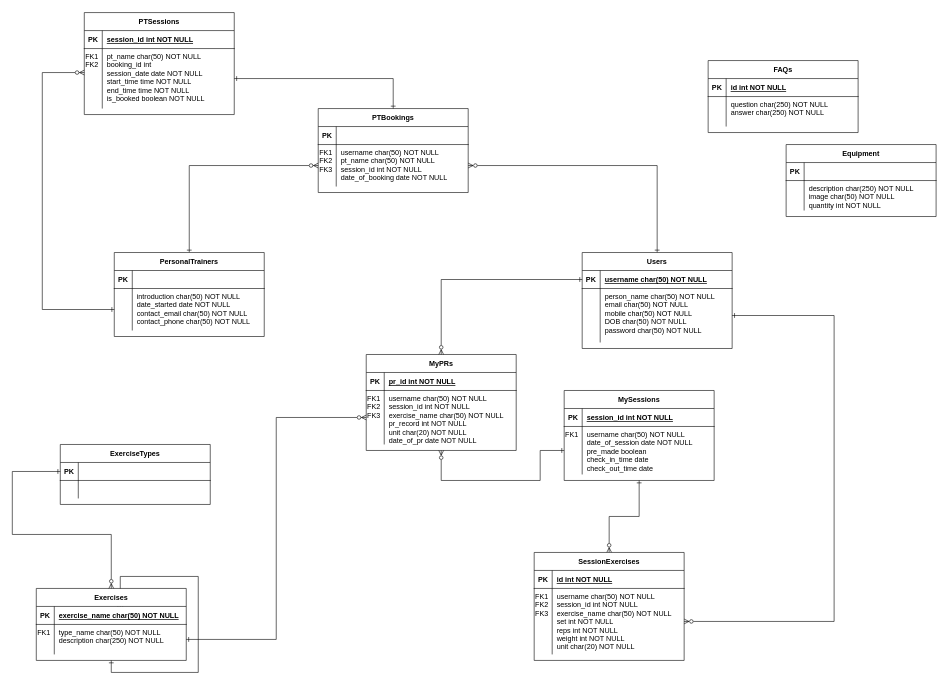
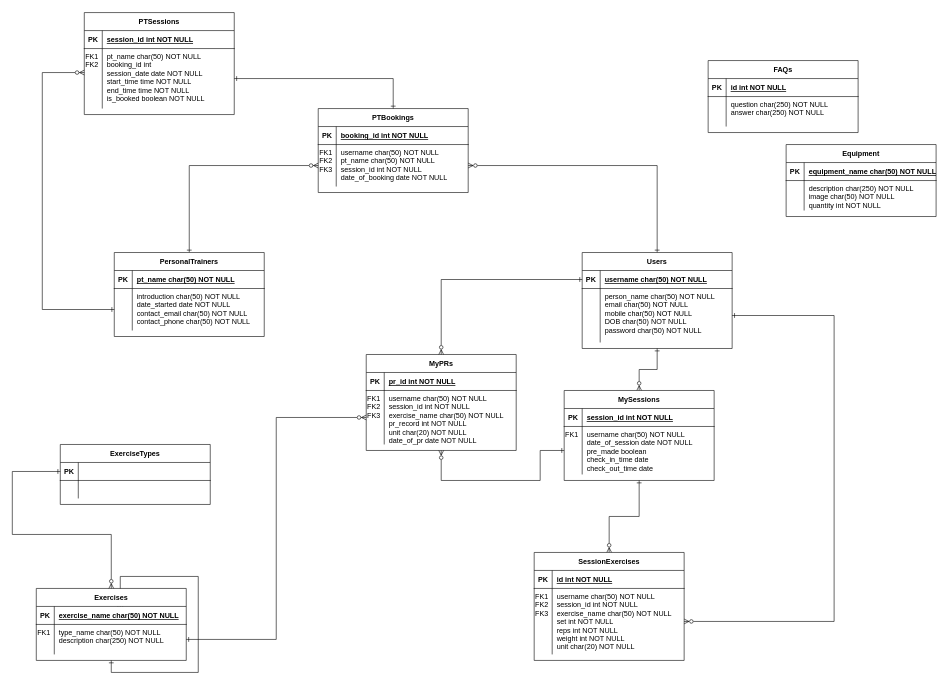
node "booking_id int NOT NULL": added
node "equipment_name char(50) NOT NULL": added
node "pt_name char(50) NOT NULL": added
edge "Users" -- "MySessions": added
